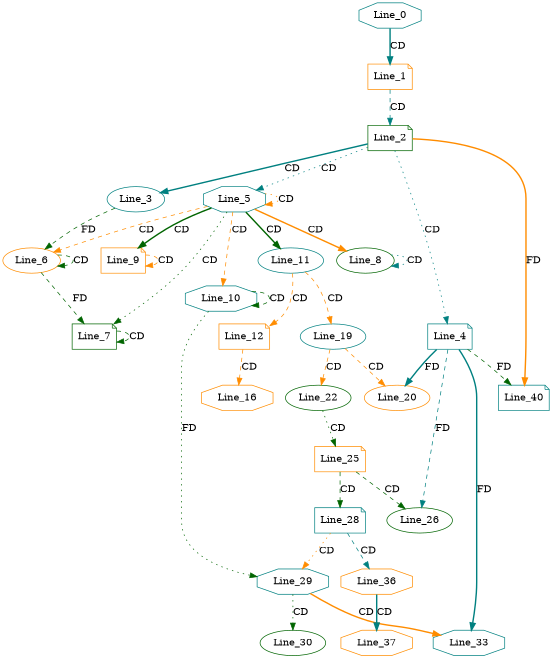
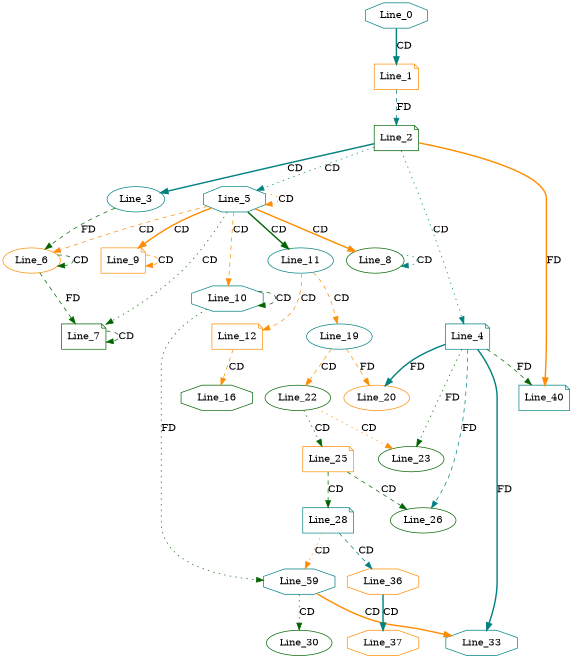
edge "Line_1" -> "Line_2": label "CD" -> "FD"
edge "Line_5" -> "Line_9": color darkgreen -> darkorange
edge "Line_19" -> "Line_20": label "CD" -> "FD"
node "Line_16": color darkorange -> darkgreen
node "Line_23": added
node "Line_29": label "Line_29" -> "Line_59"
